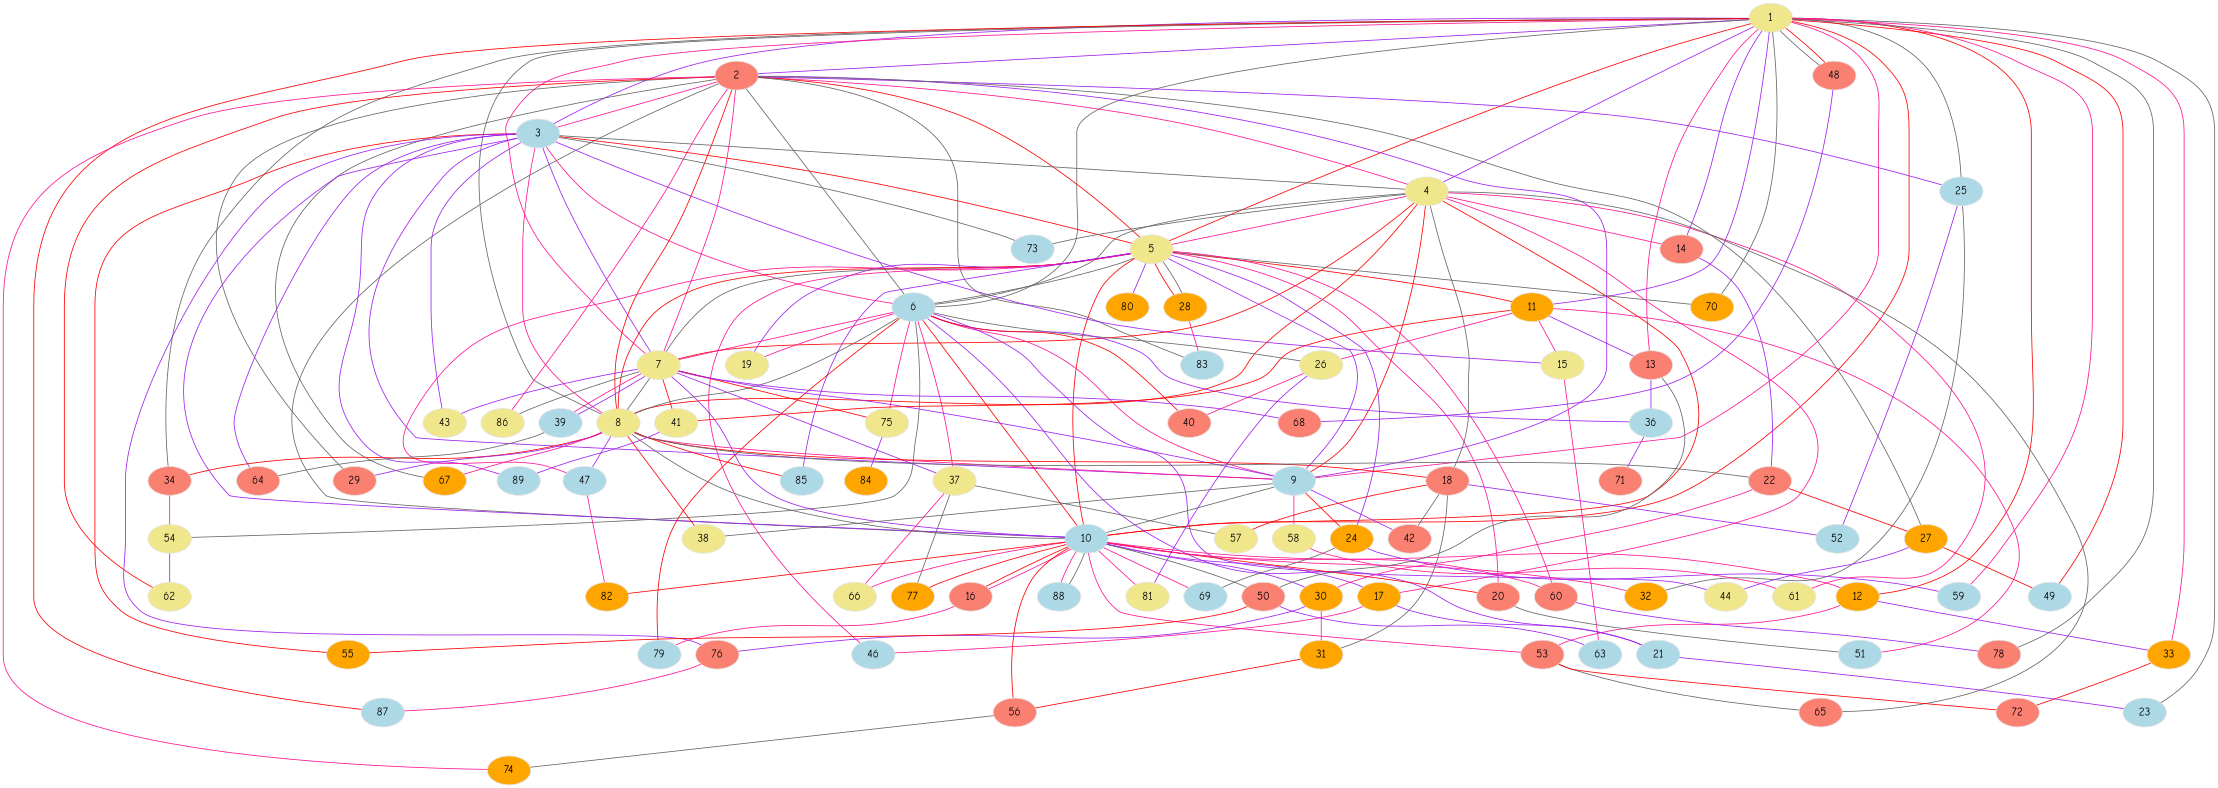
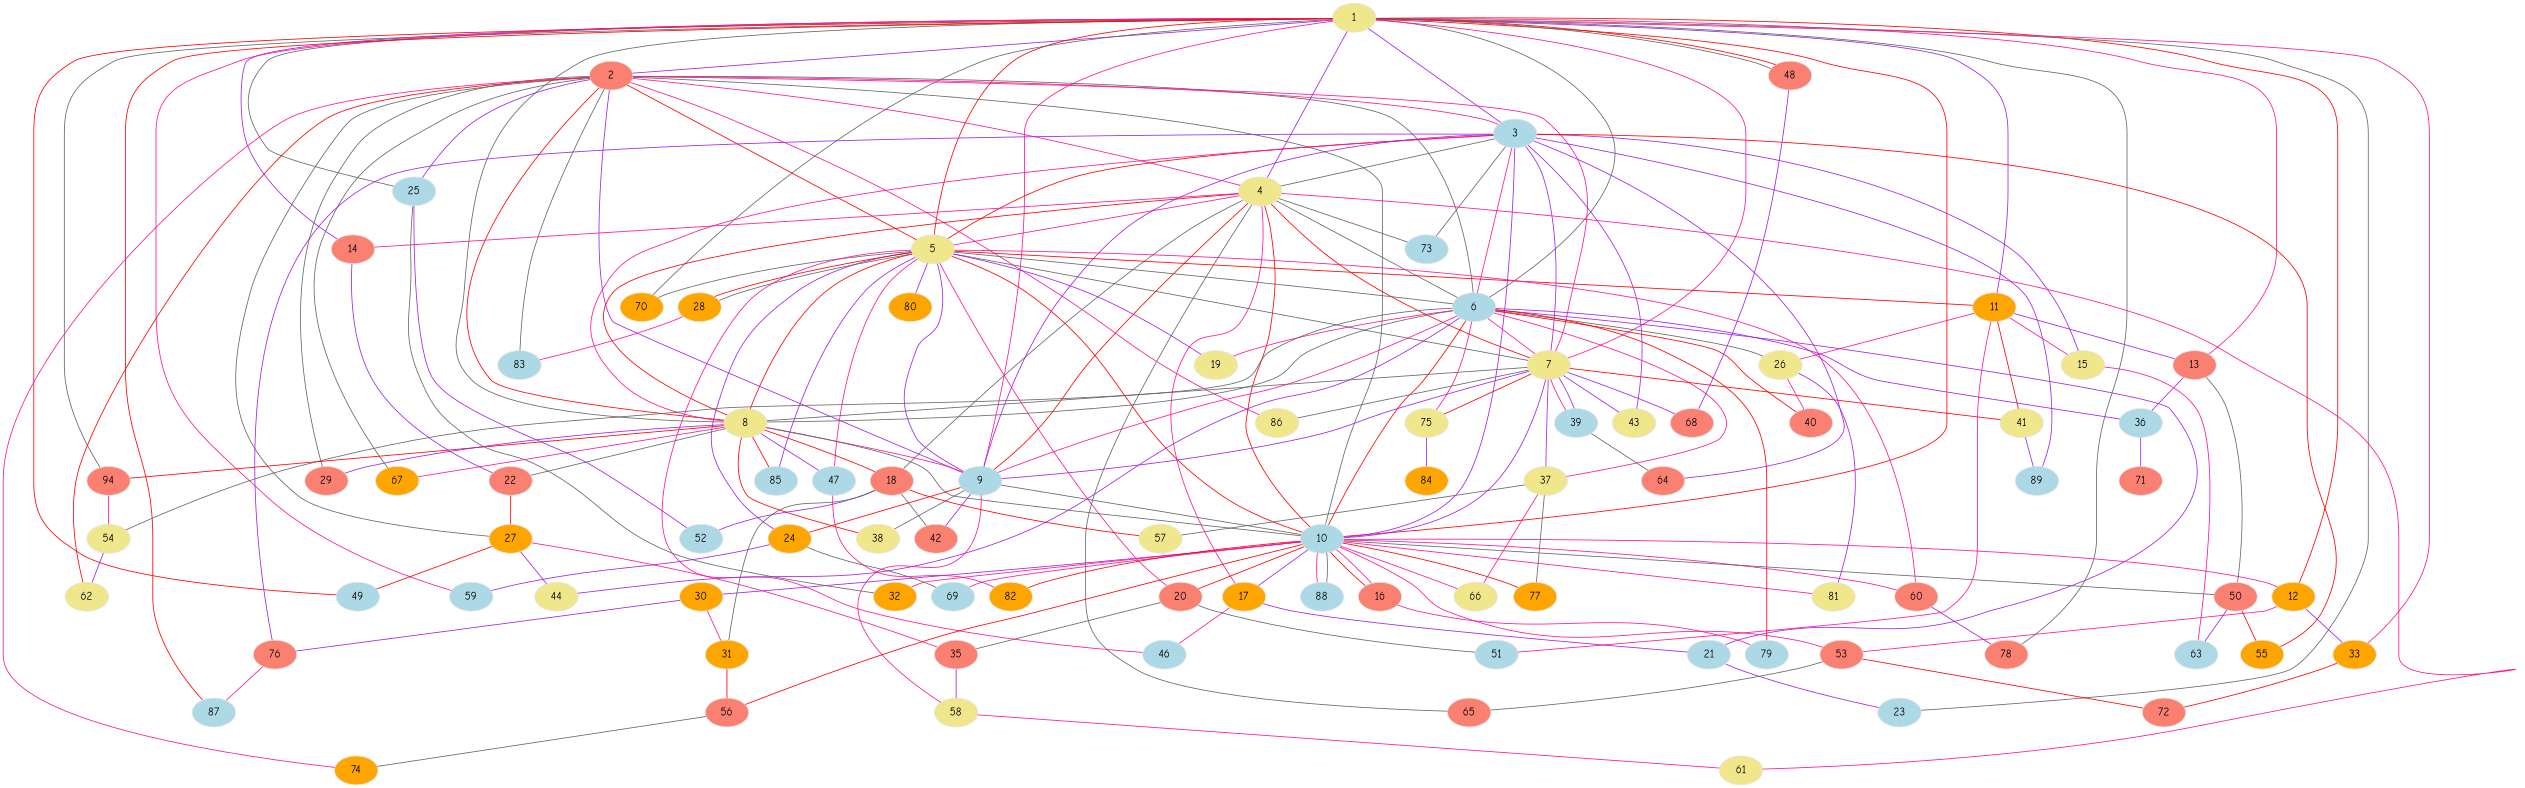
node "34": label "34" -> "94"
edge "22" -- "30": removed
node "35": added
